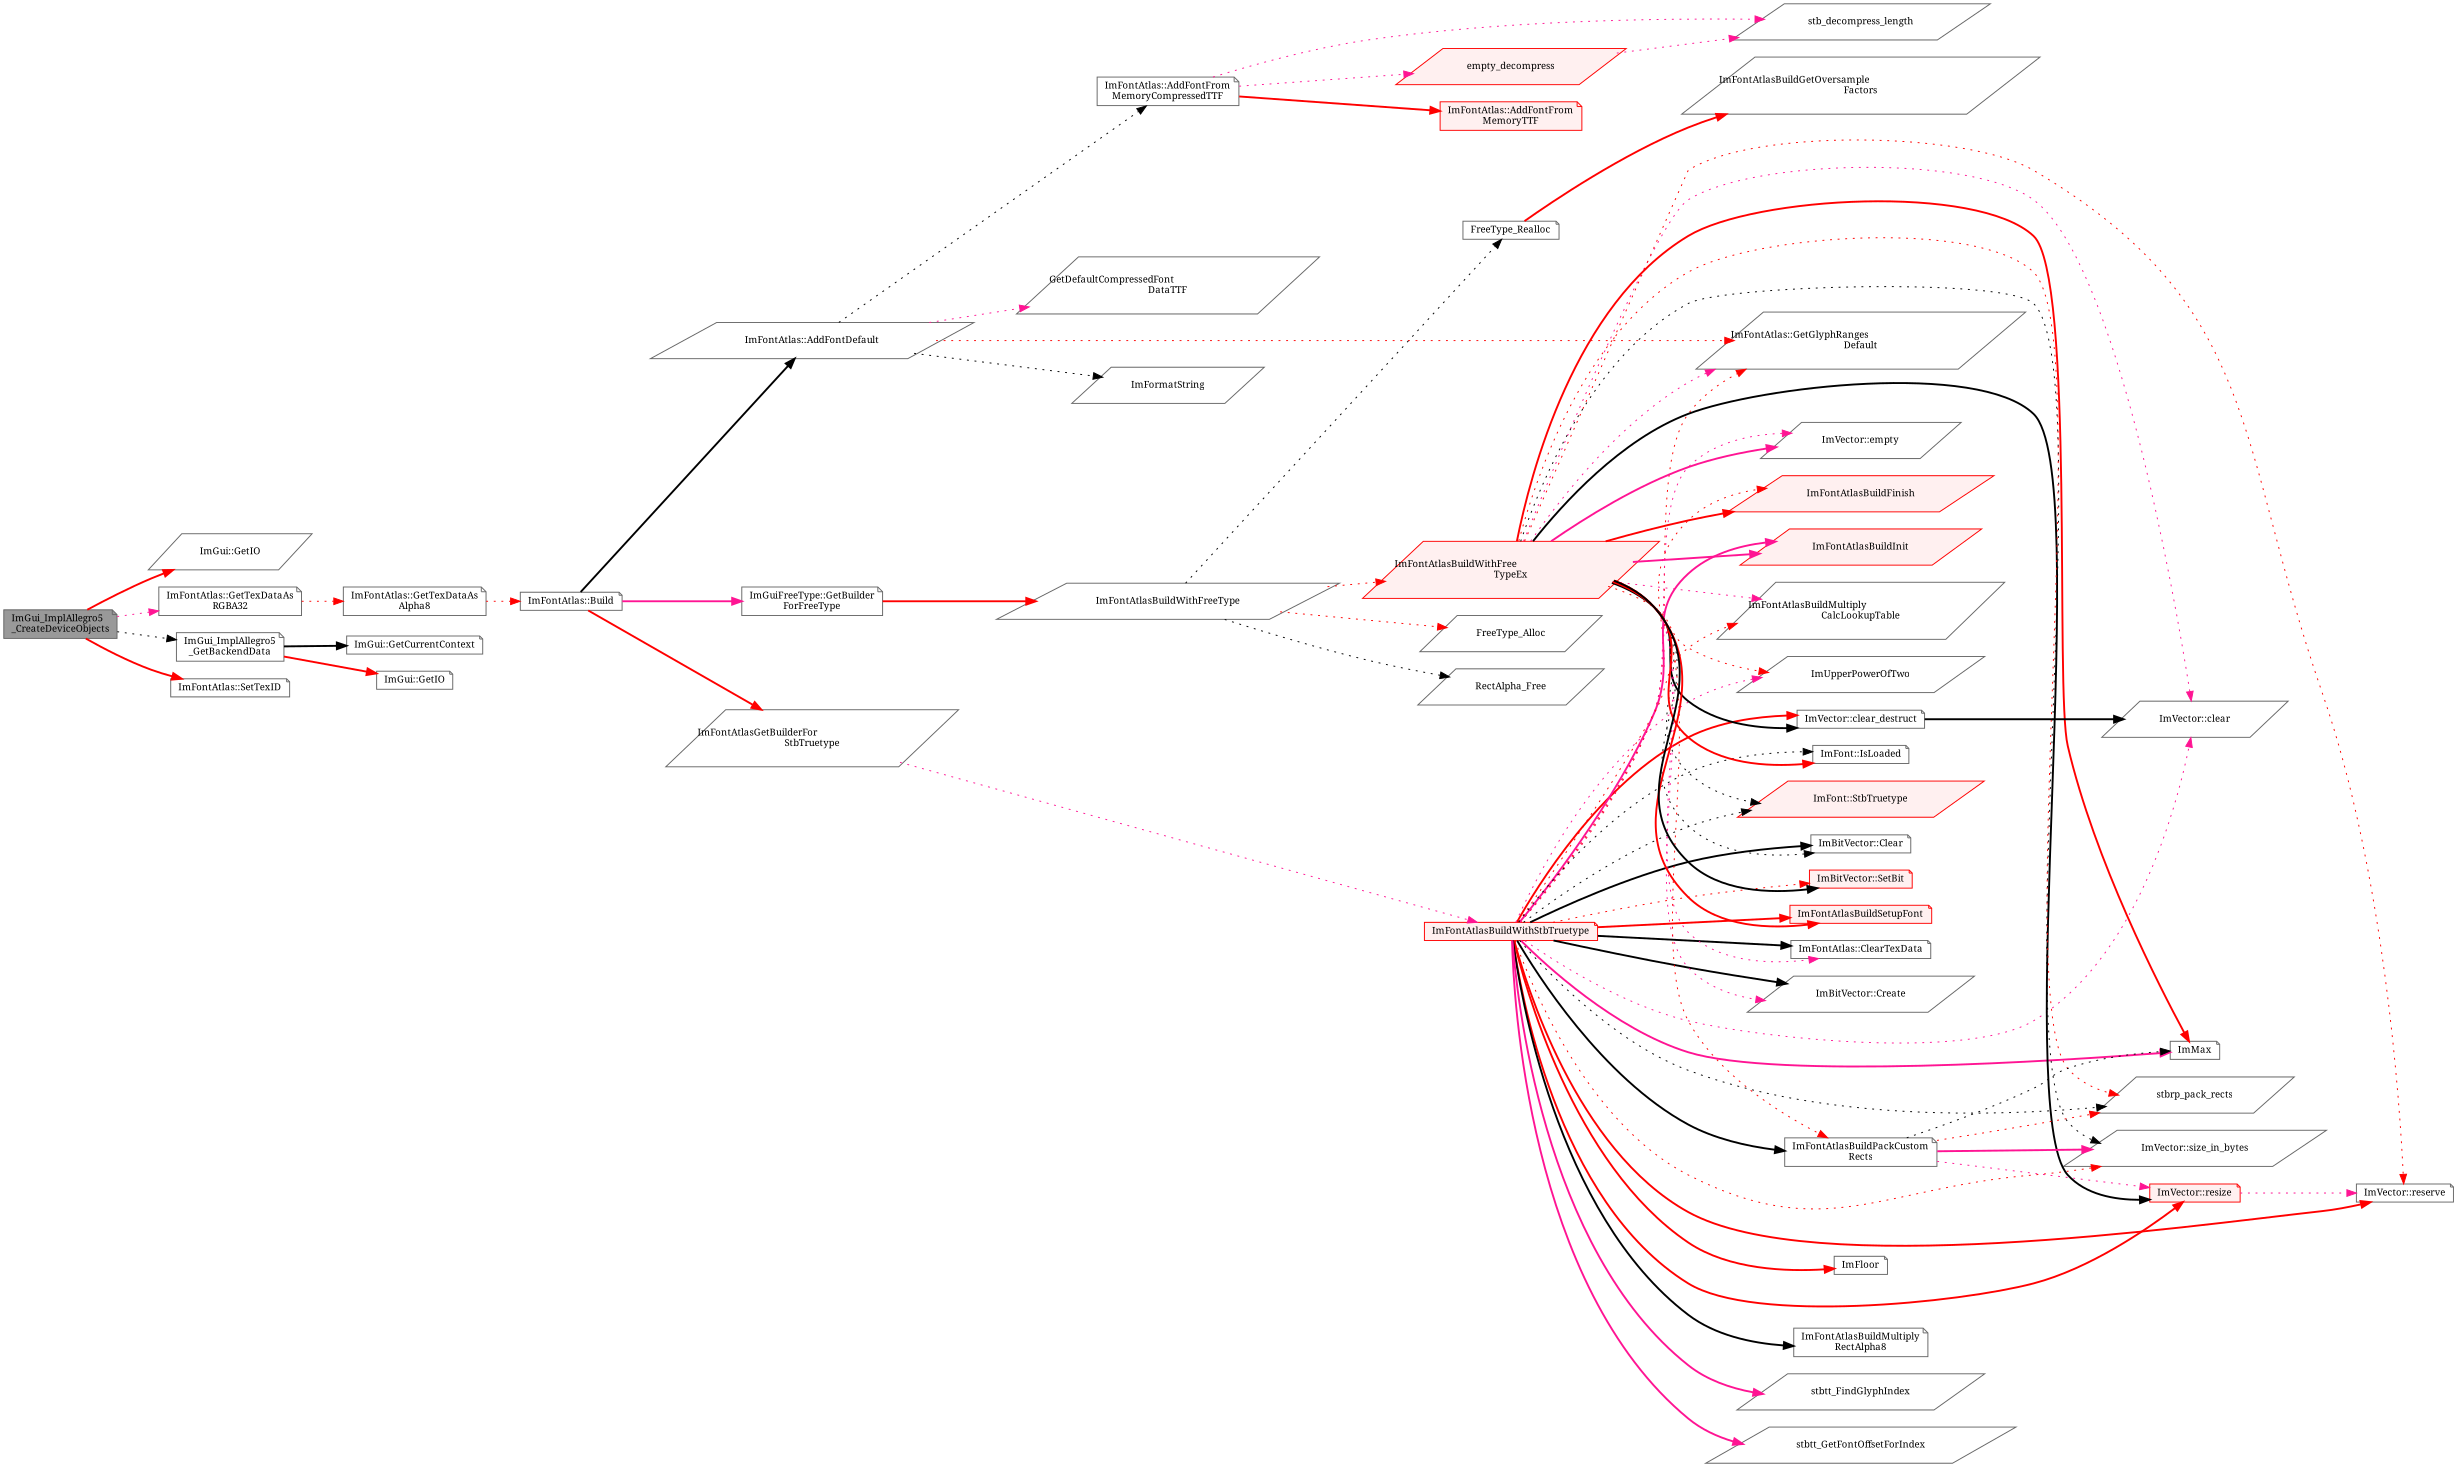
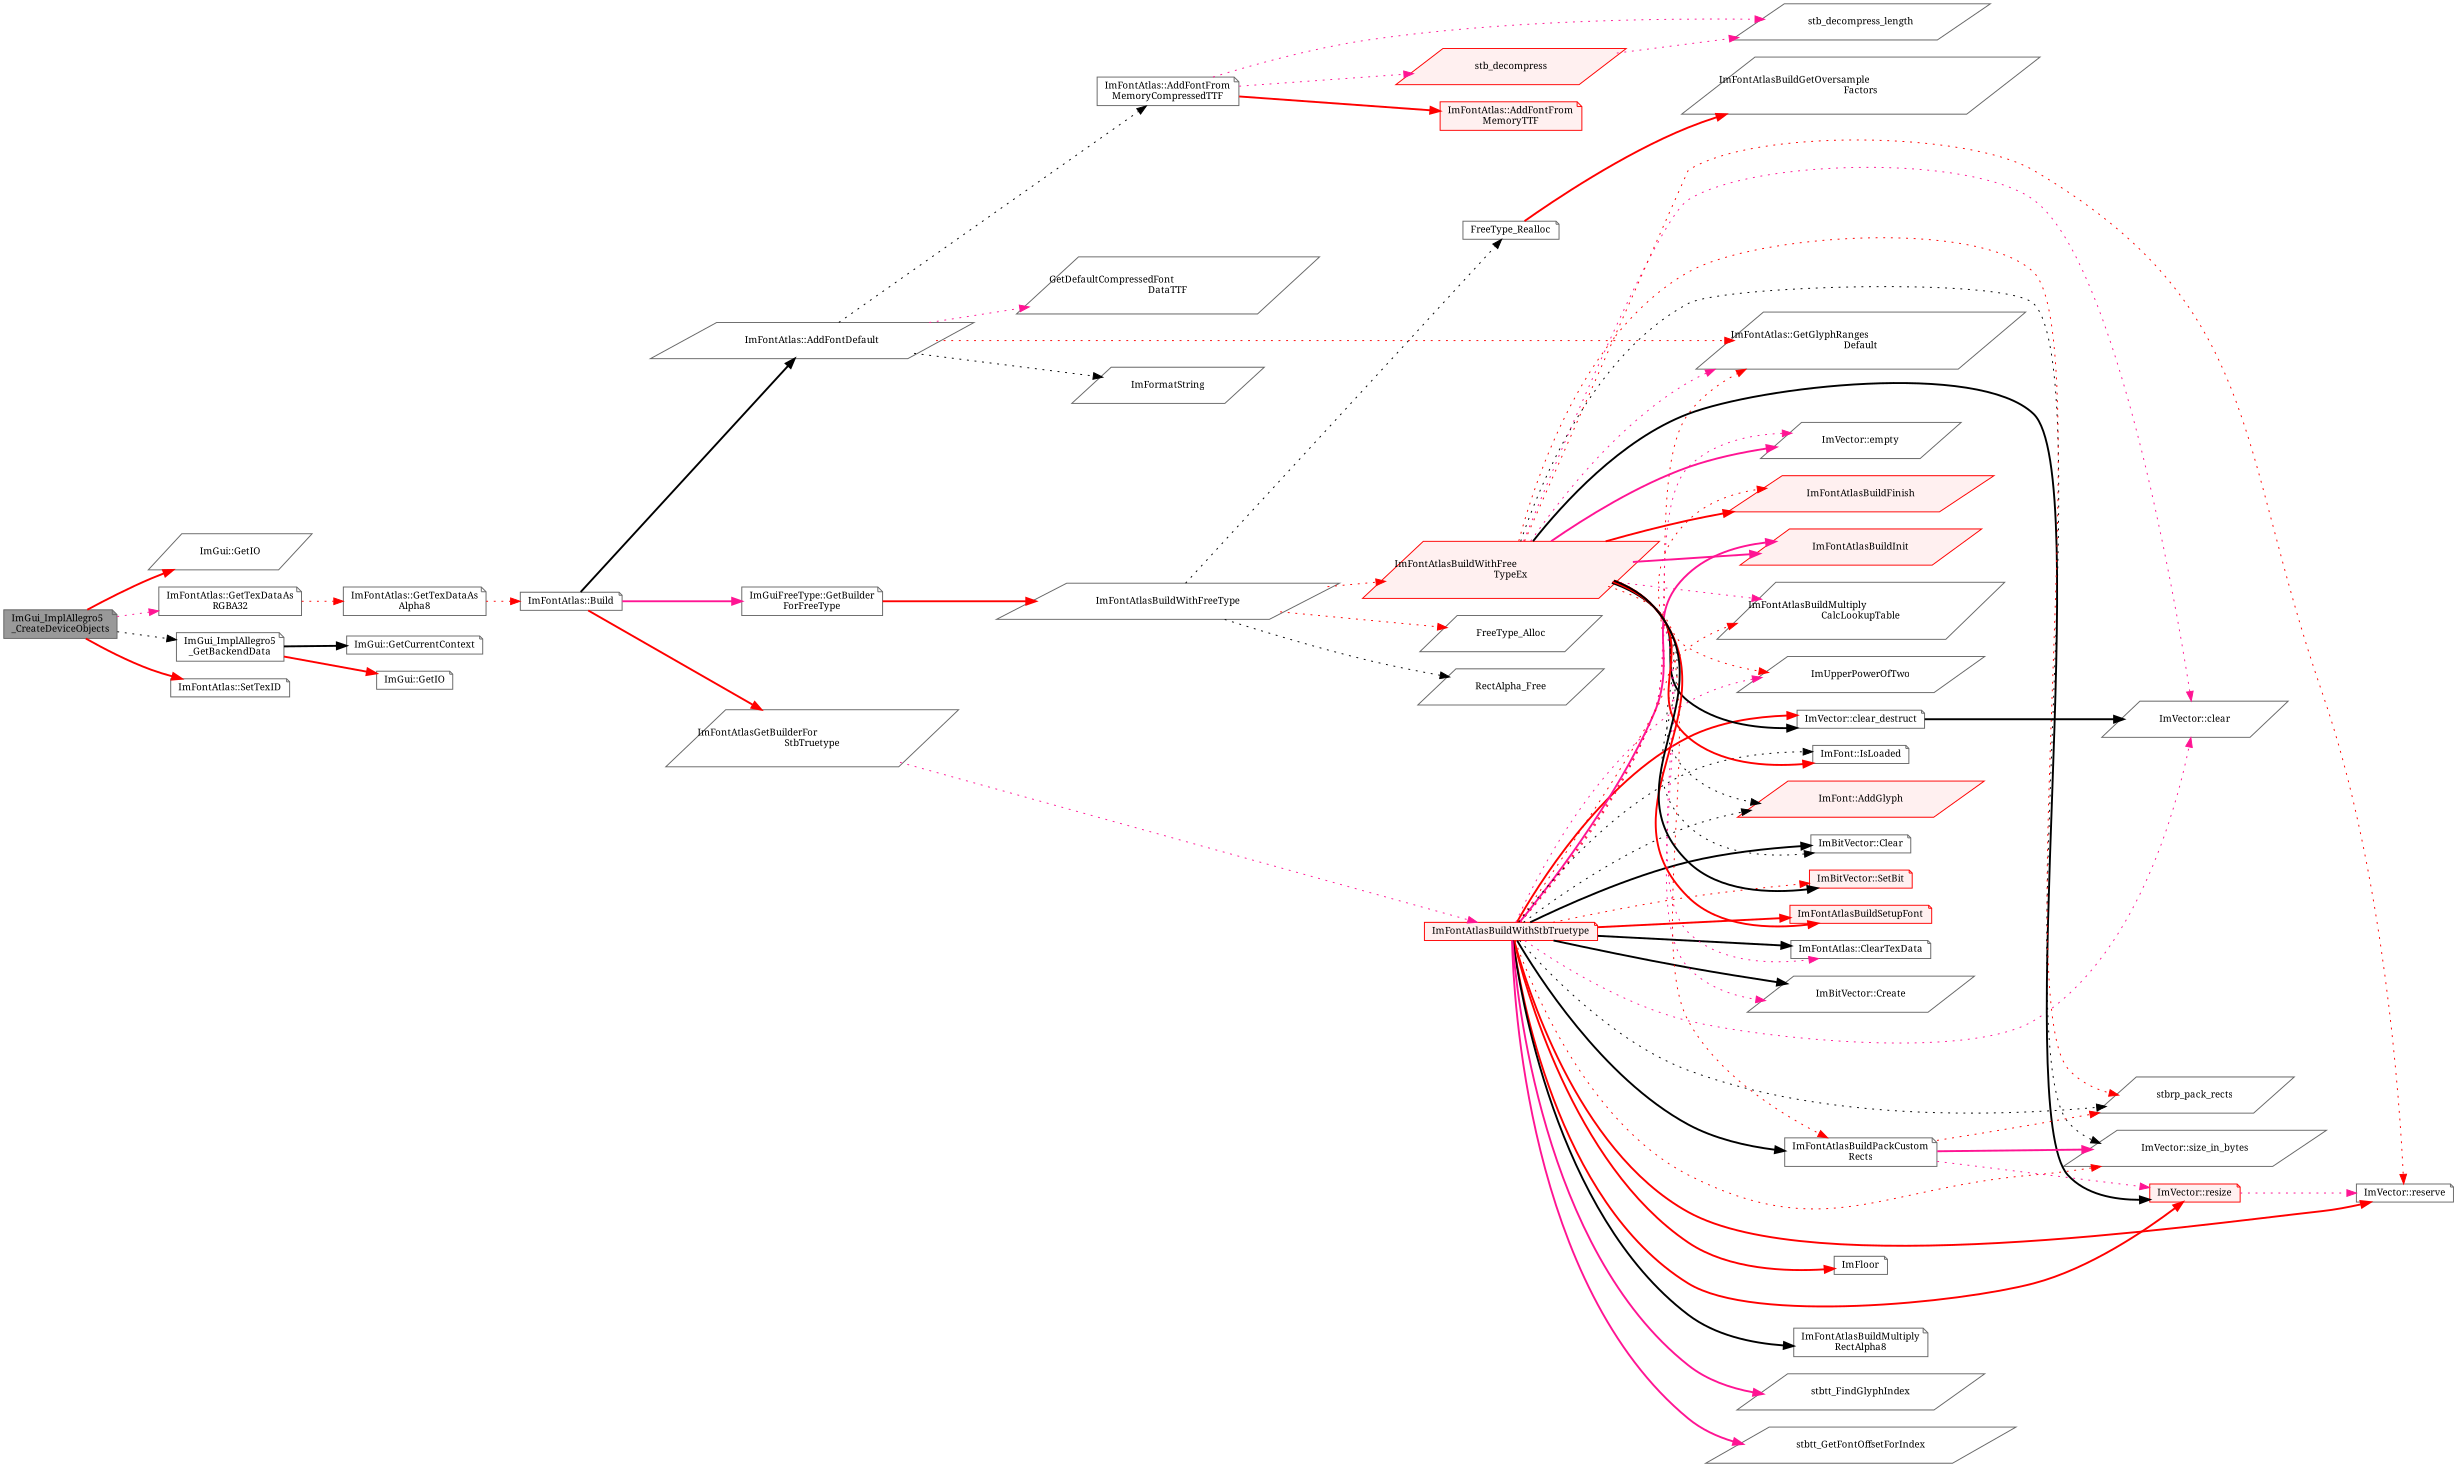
node "empty_decompress": label "empty_decompress" -> "stb_decompress"
node "ImFont::StbTruetype": label "ImFont::StbTruetype" -> "ImFont::AddGlyph"
node "ImMax": removed
